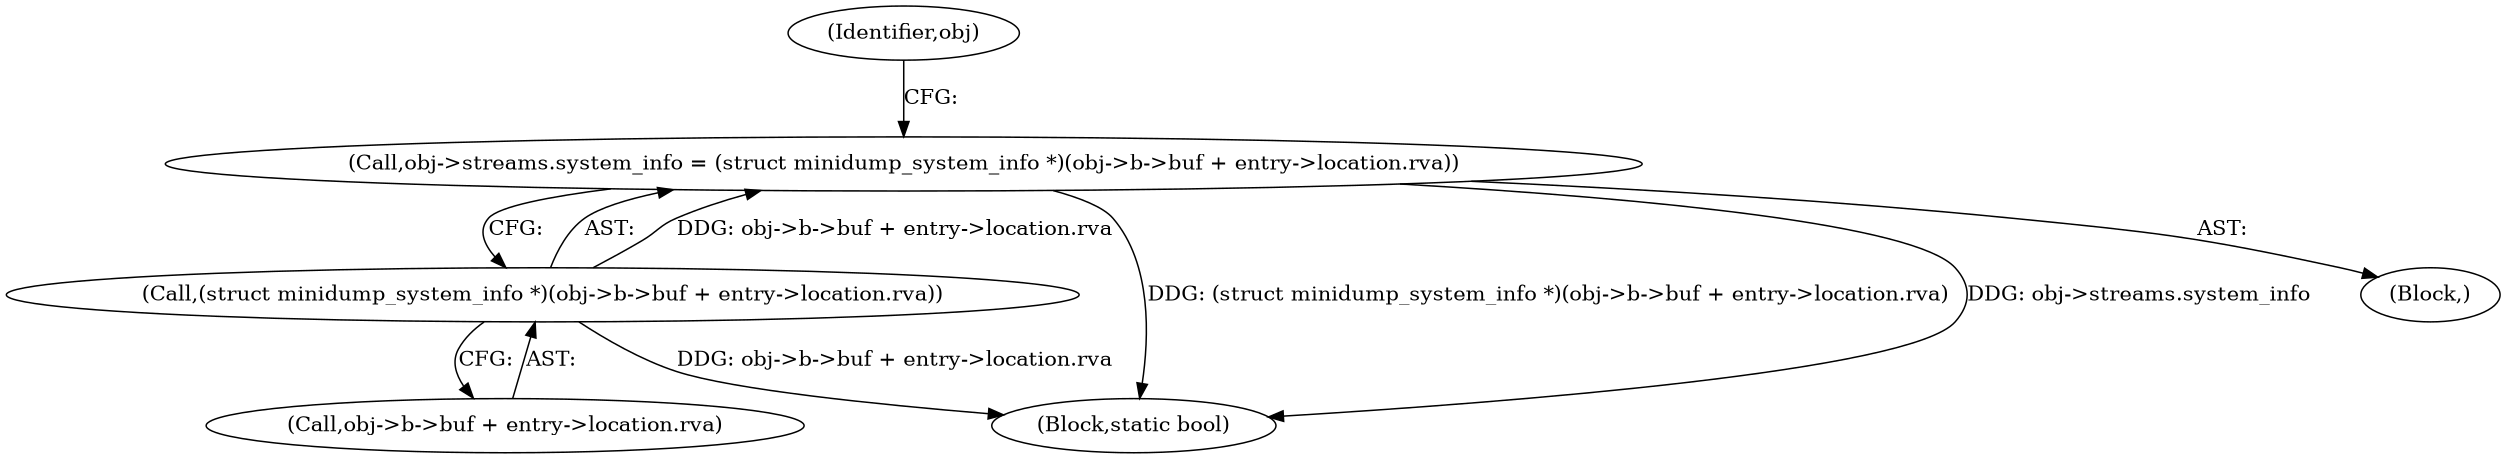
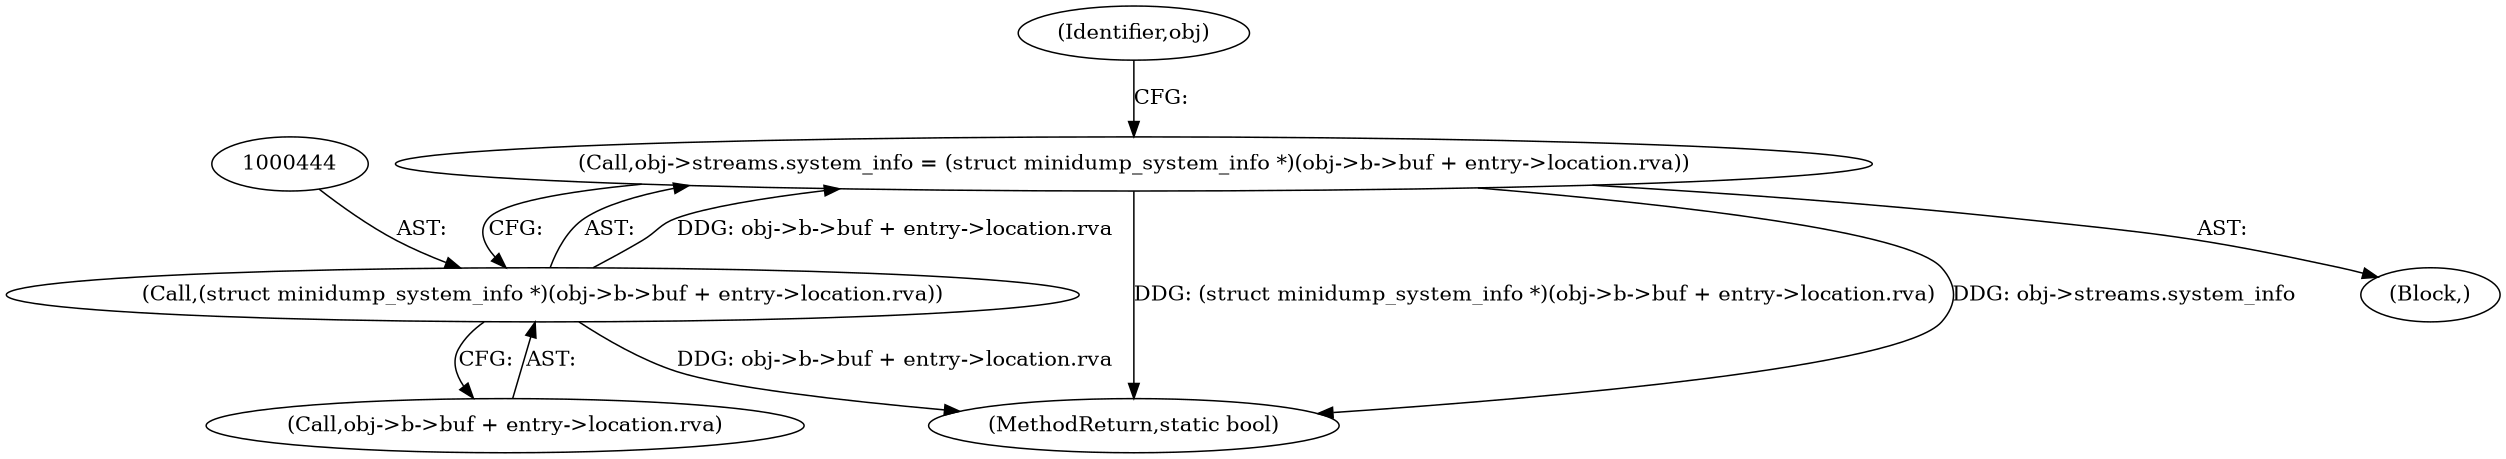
node "1000444": added
node "(Block,static bool)": label "(Block,static bool)" -> "(MethodReturn,static bool)"
